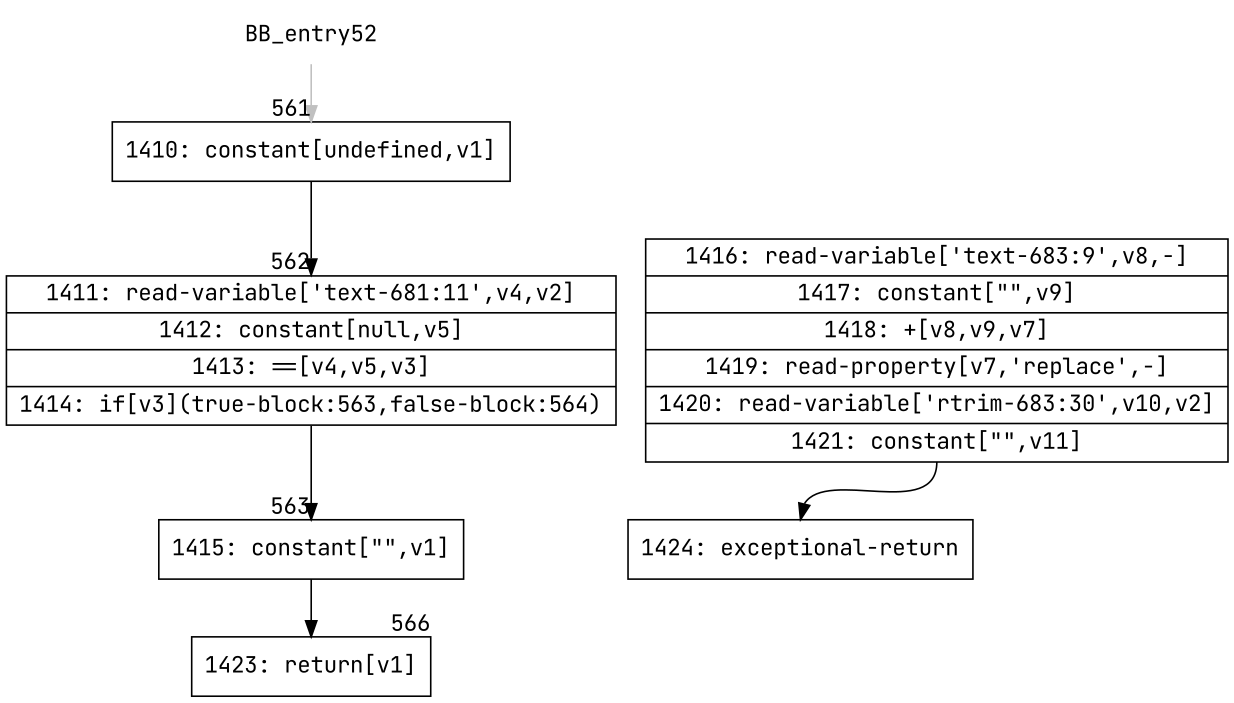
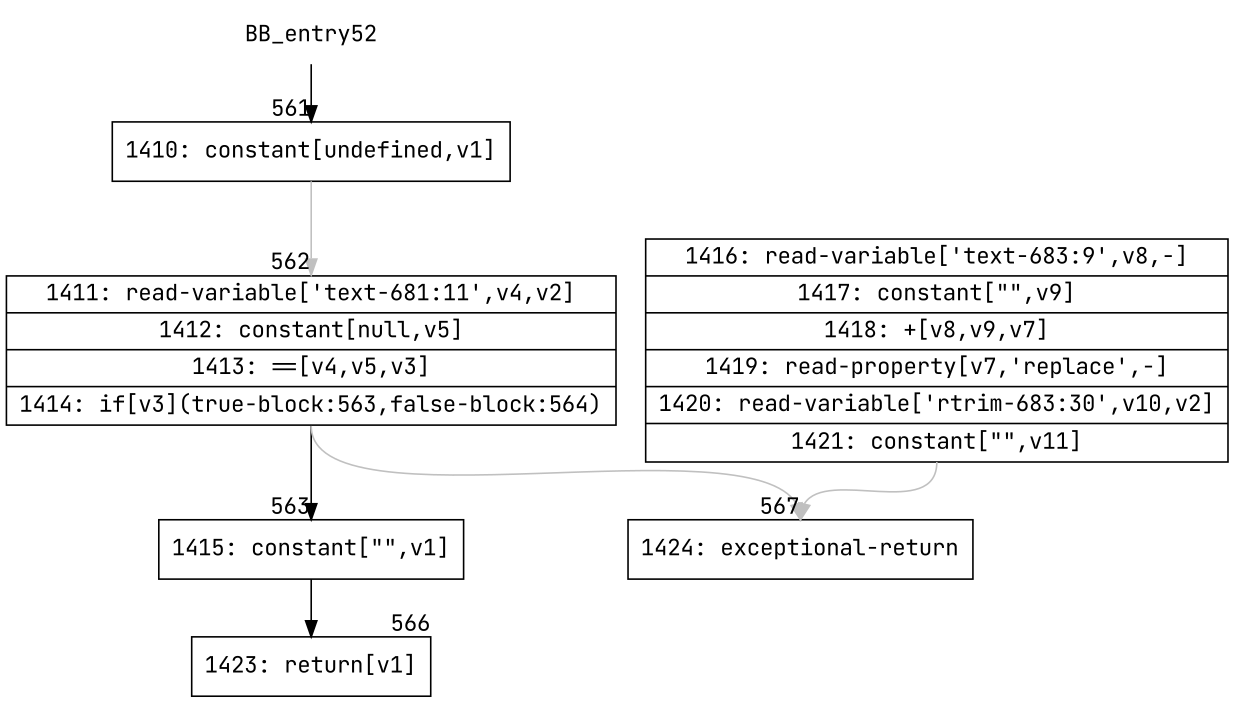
edge "BB_entry52" -> "1410: constant[undefined,v1]": color gray -> black
edge "1410: constant[undefined,v1]" -> "1411: read-variable['text-681:11',v4,v2]": color black -> gray
edge "1411: read-variable['text-681:11',v4,v2]" -> "1424: exceptional-return": added
edge "1416: read-variable['text-683:9',v8,-]" -> "1424: exceptional-return": color black -> gray
